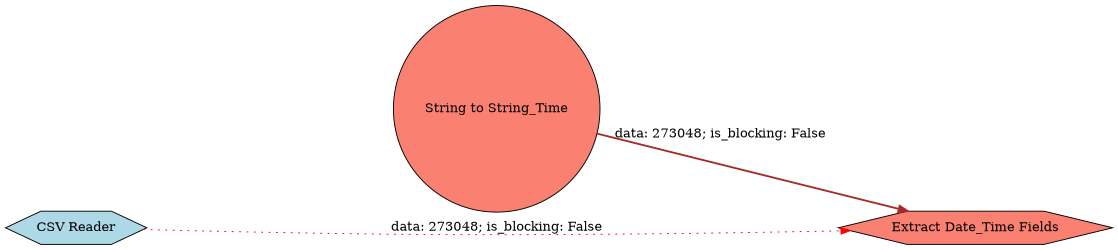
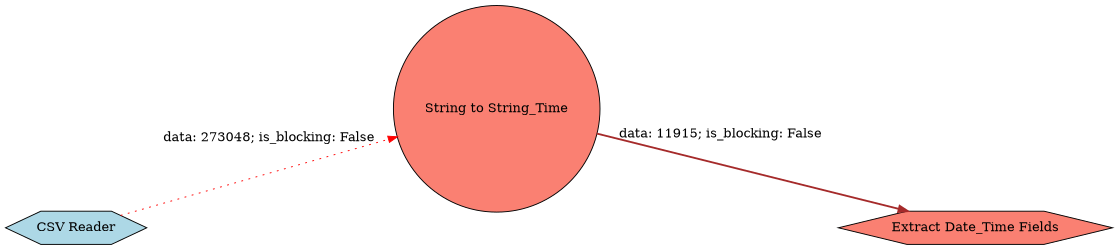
edge "String to String_Time" -> "Extract Date_Time Fields": label "data: 273048; is_blocking: False" -> "data: 11915; is_blocking: False"
edge "CSV Reader" -> "Extract Date_Time Fields": now "CSV Reader" -> "String to String_Time"
